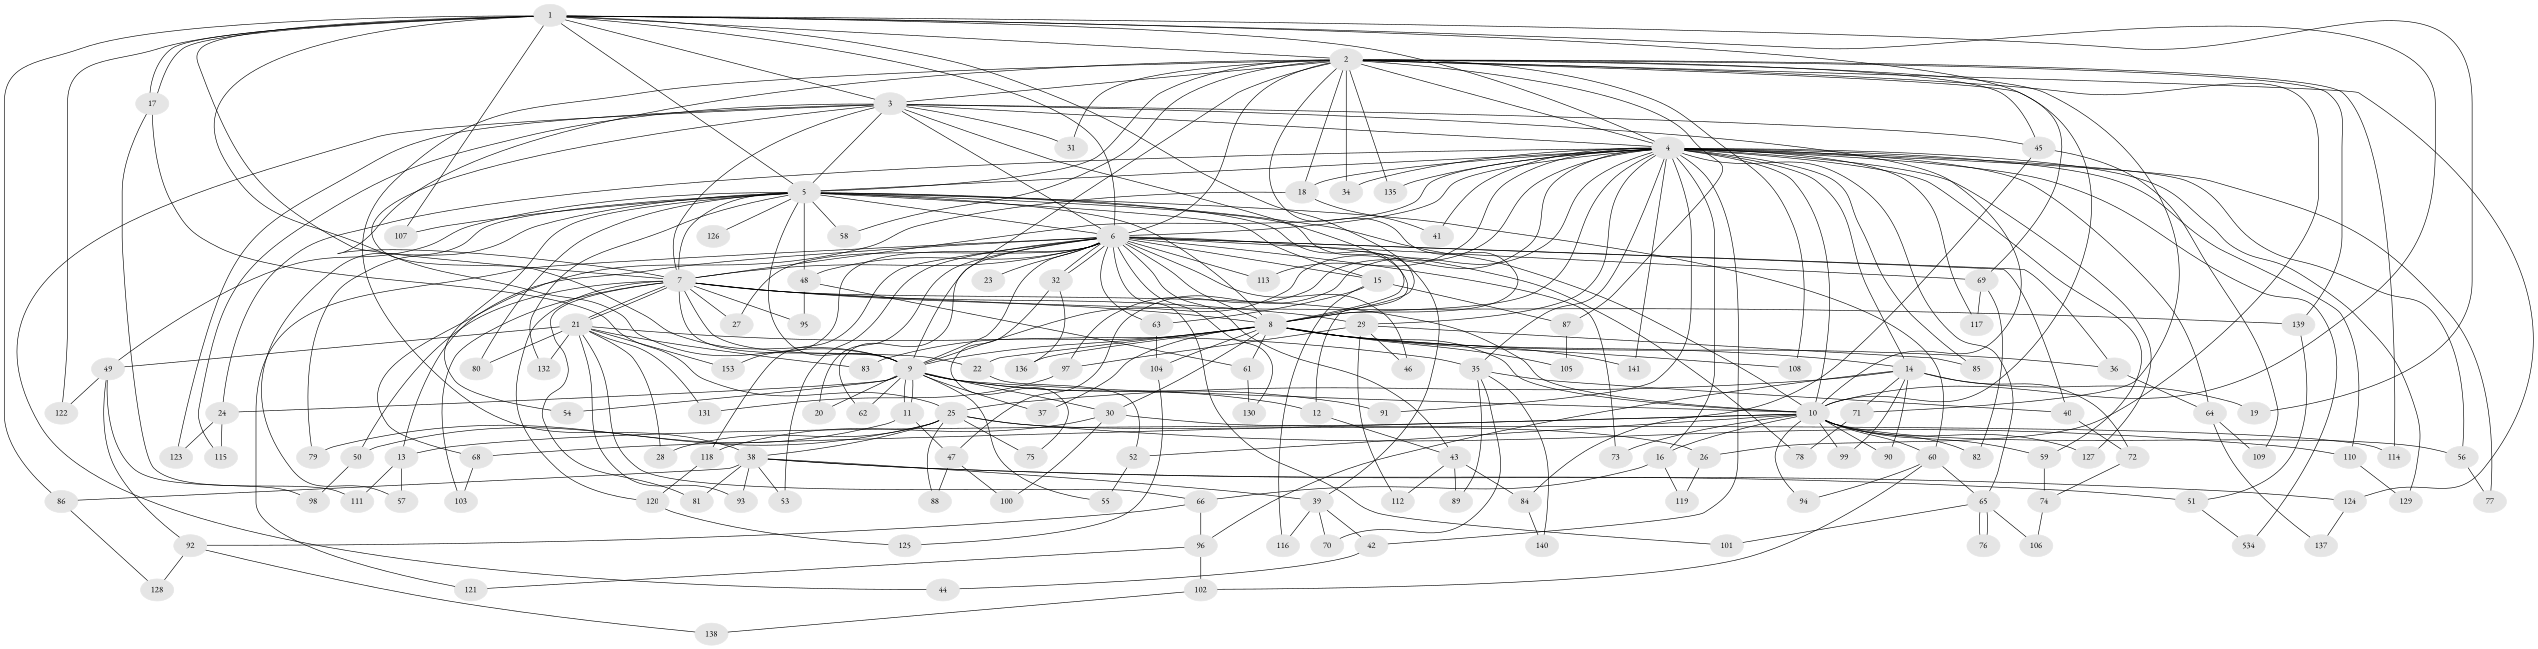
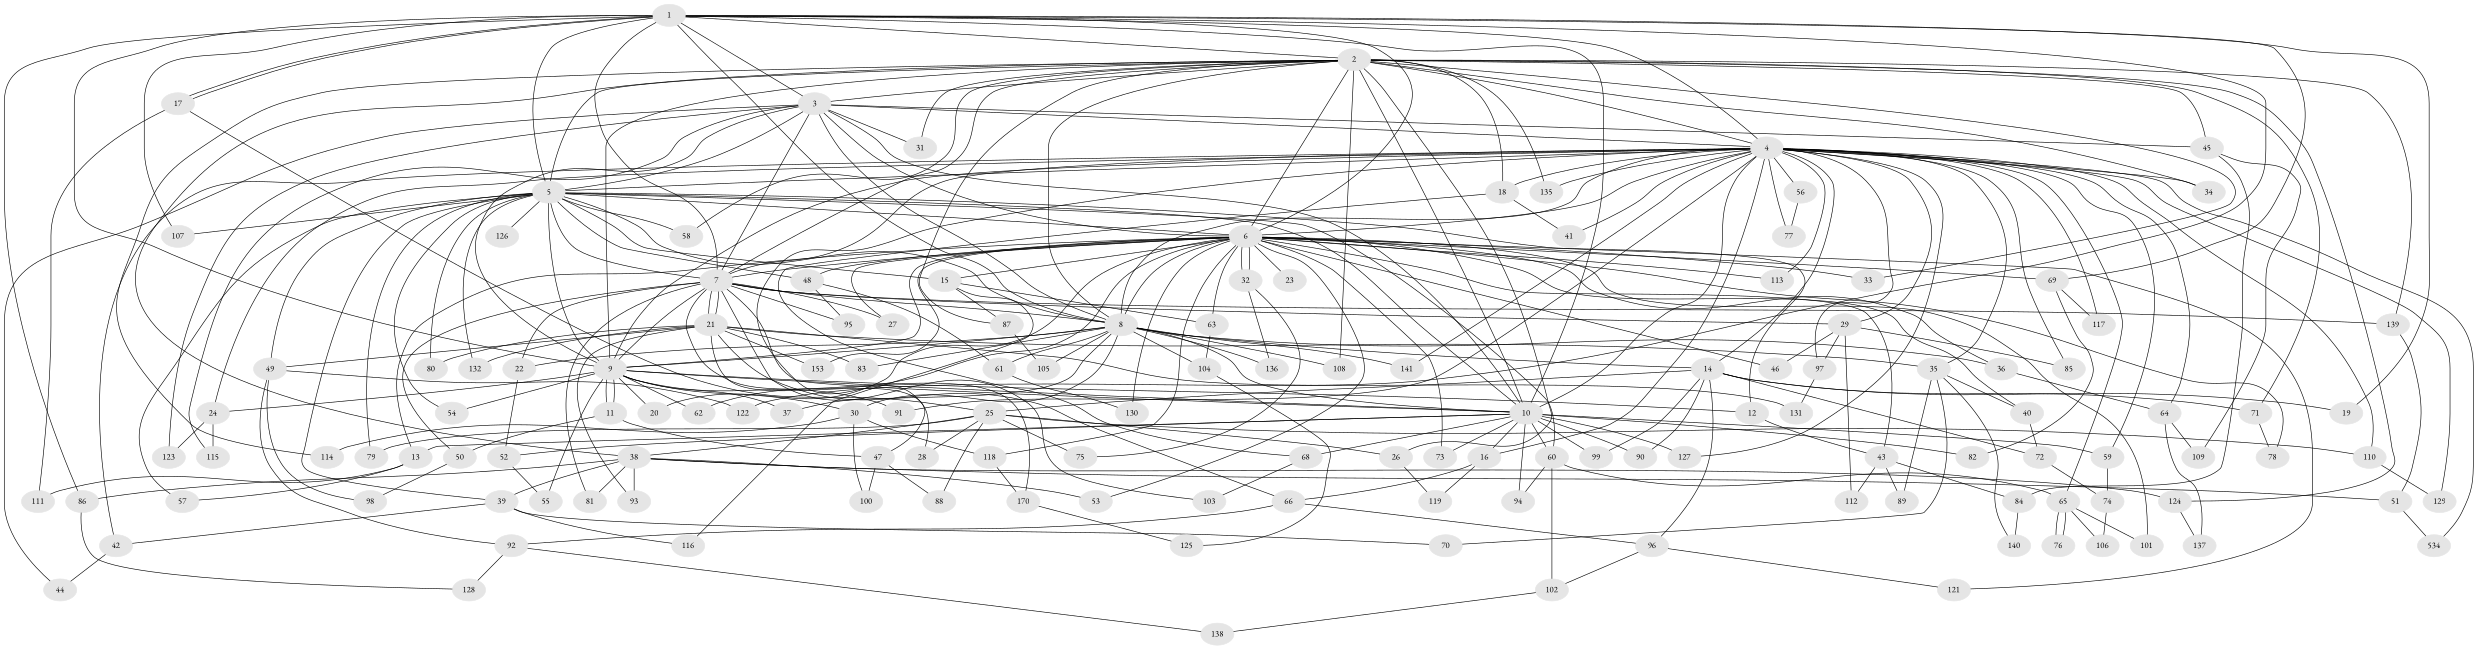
node "33": added
edge "10" -- "56": removed
node "120": label "120" -> "170"
